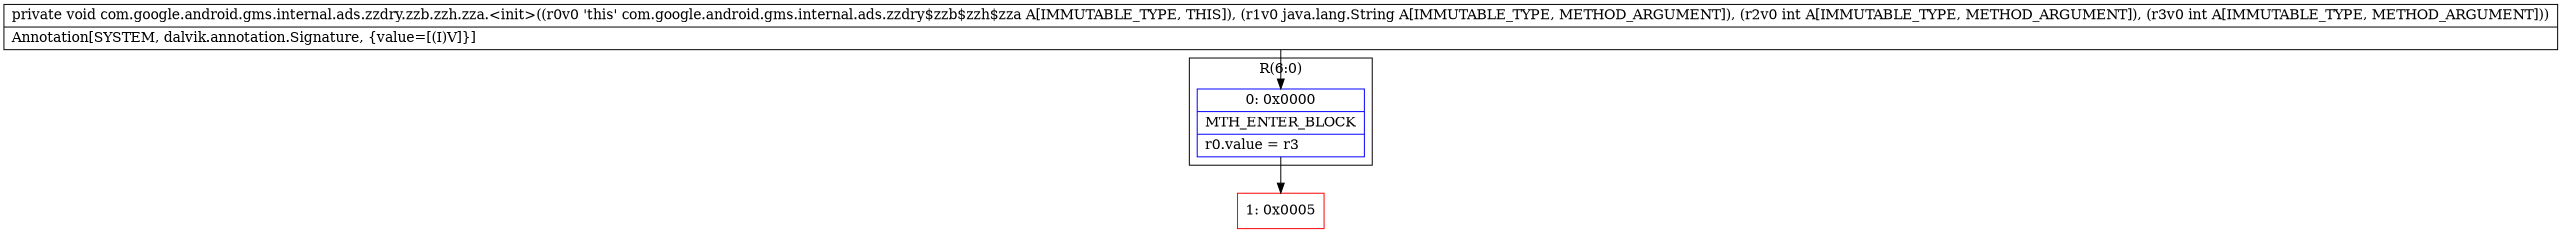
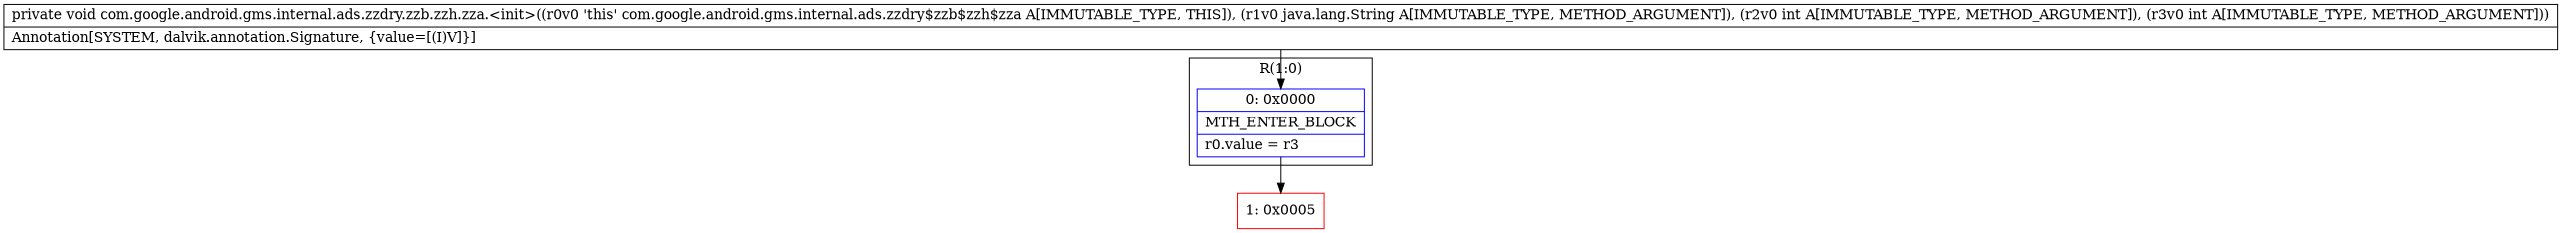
cluster "R(6:0)": label "R(6:0)" -> "R(1:0)"
